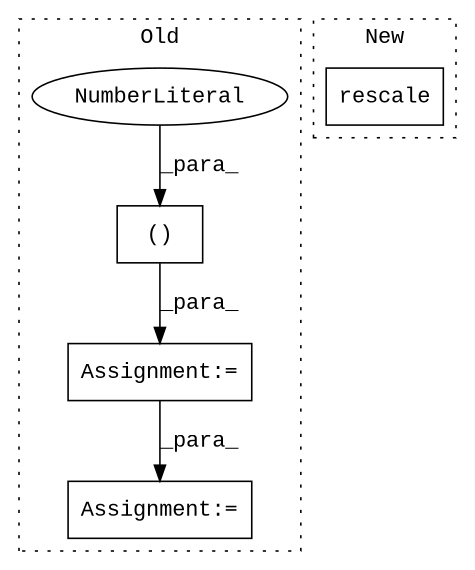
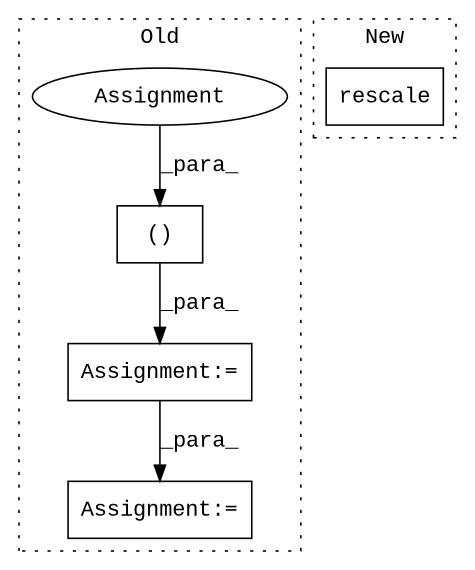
node "NumberLiteral": label "NumberLiteral" -> "Assignment"
